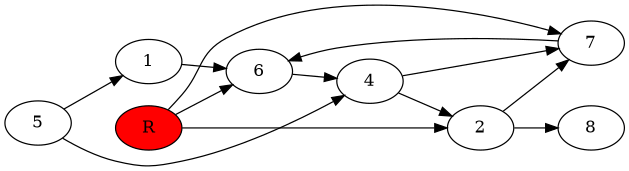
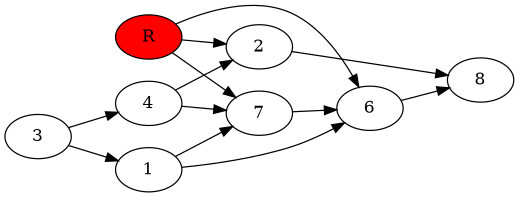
edge "6" -> "4": now "6" -> "8"
edge "2" -> "7": now "1" -> "7"
node "5": label "5" -> "3"
